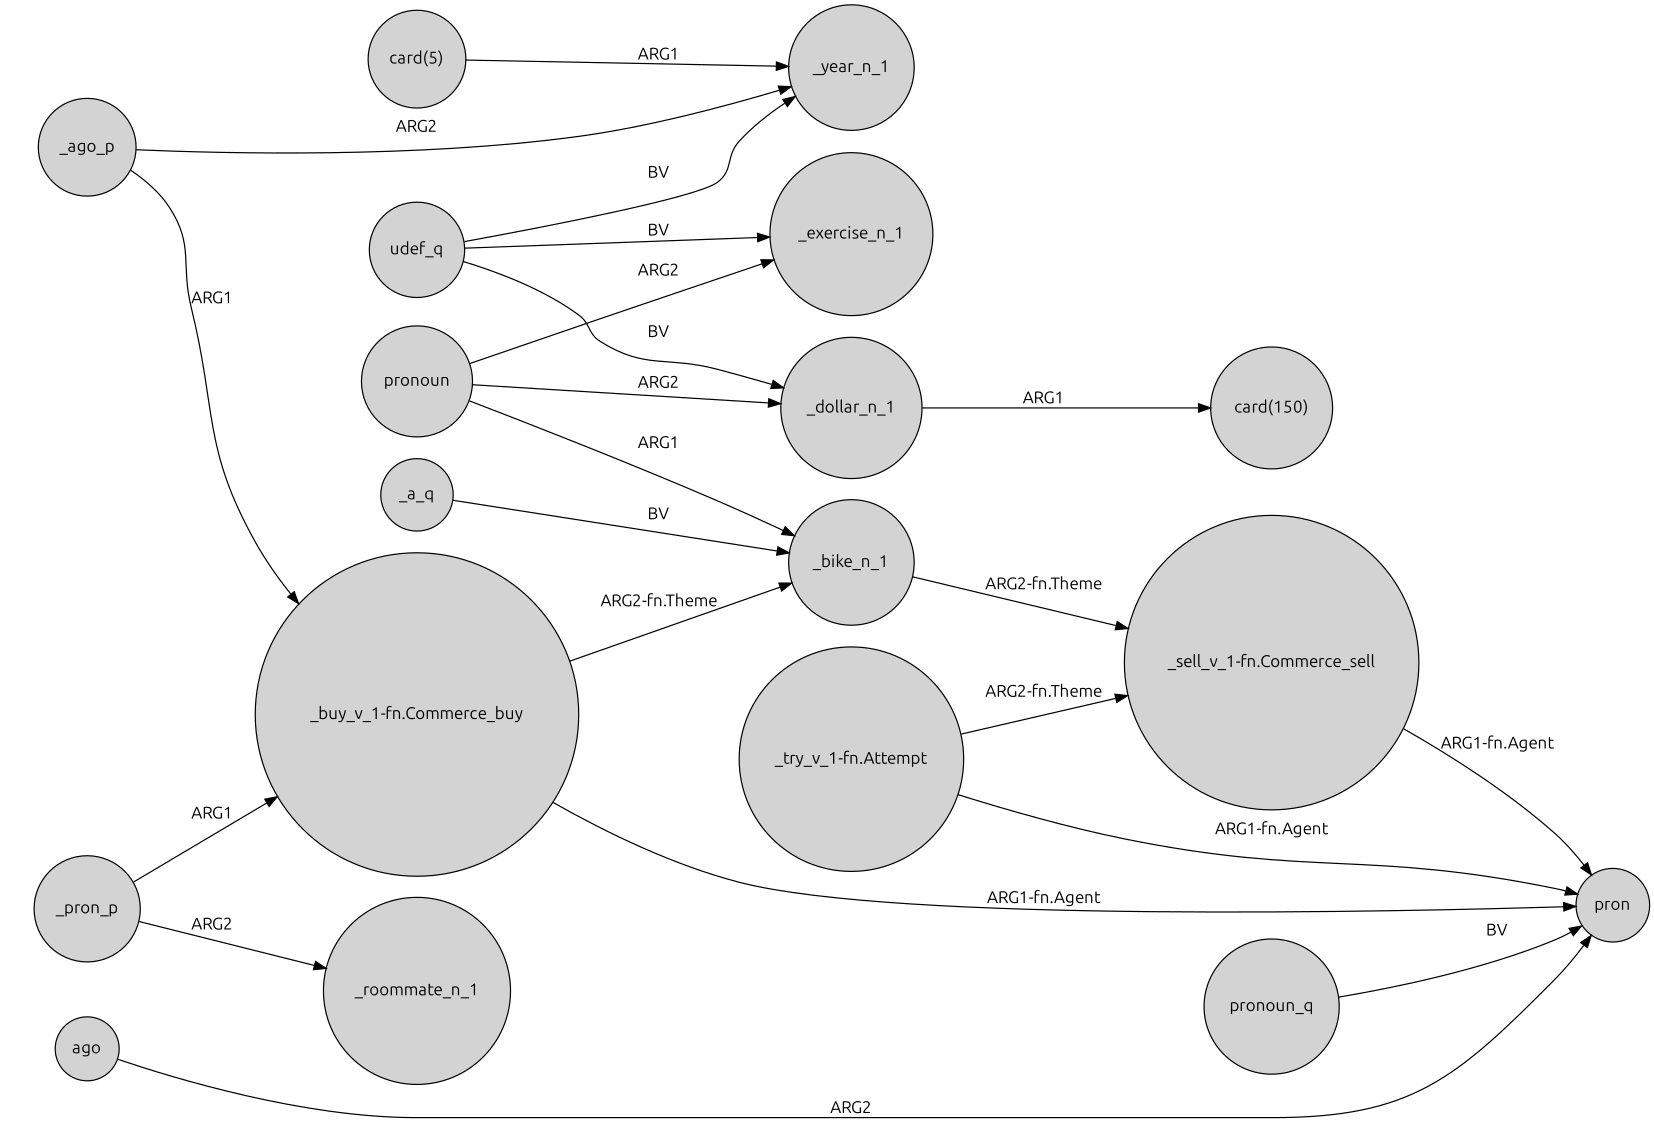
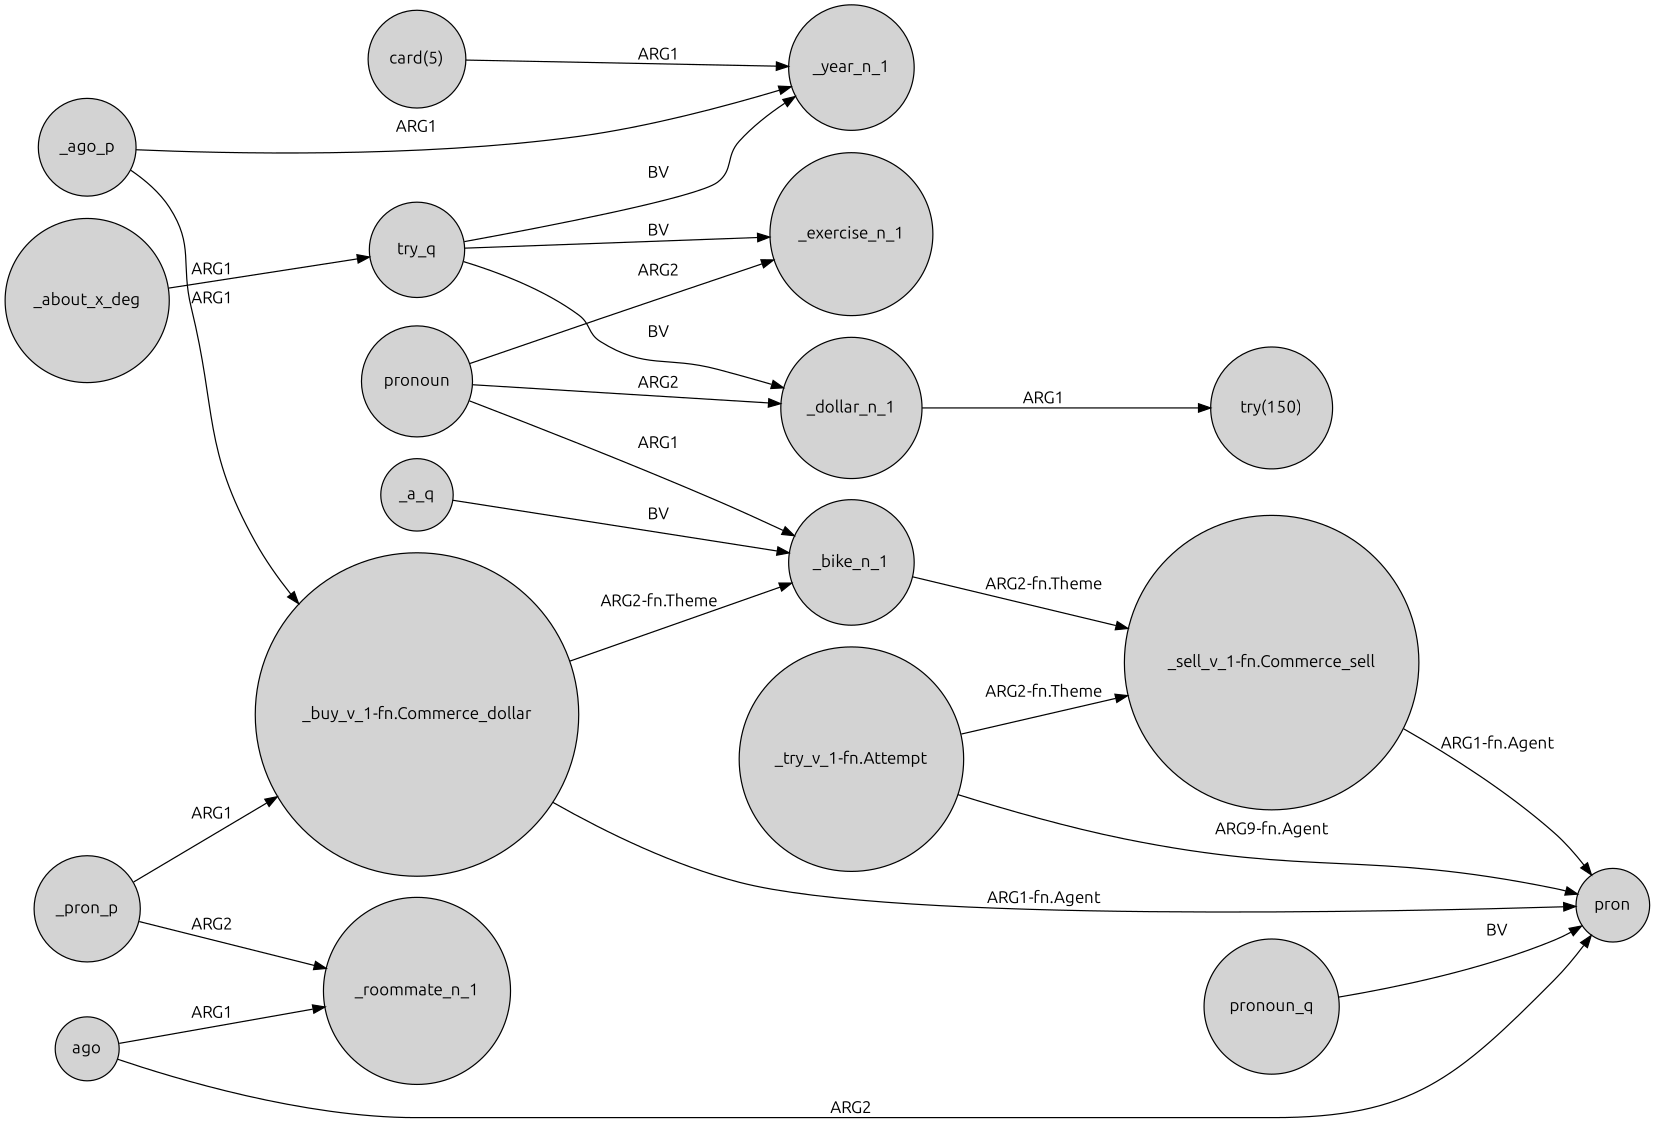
edge "_ago_p" -> "_year_n_1": label "ARG2" -> "ARG1"
node "udef_q": label "udef_q" -> "try_q"
node "_about_x_deg": added
node "card(150)": label "card(150)" -> "try(150)"
node "_buy_v_1-fn.Commerce_buy": label "_buy_v_1-fn.Commerce_buy" -> "_buy_v_1-fn.Commerce_dollar"
edge "_try_v_1-fn.Attempt" -> "pron": label "ARG1-fn.Agent" -> "ARG9-fn.Agent"
edge "ago" -> "_roommate_n_1": added, label "ARG1"
